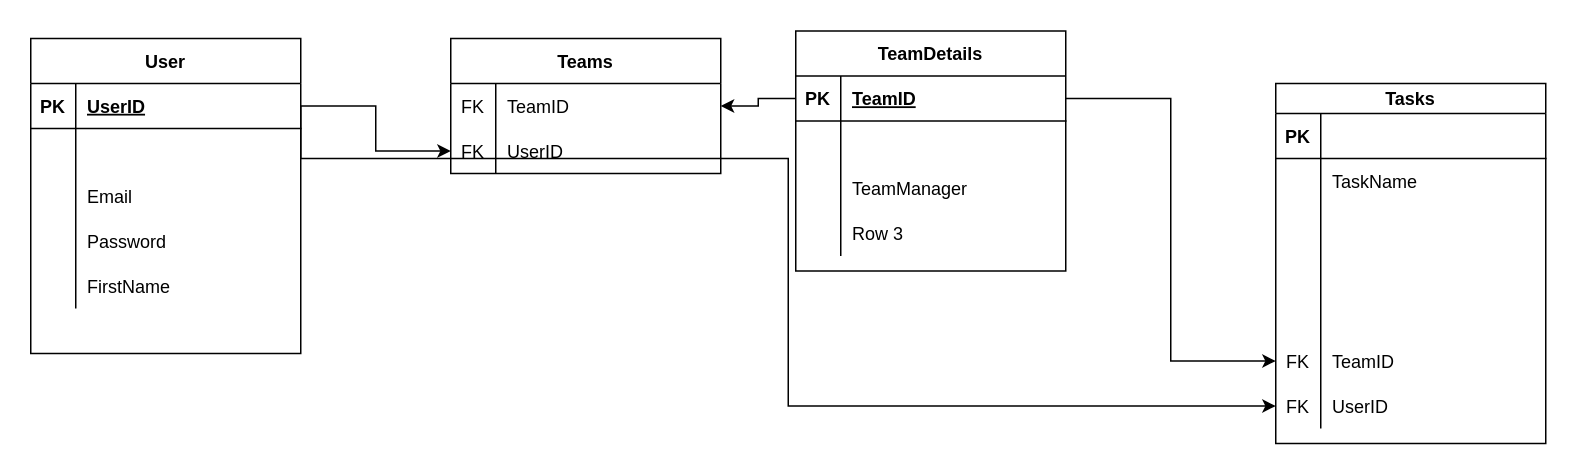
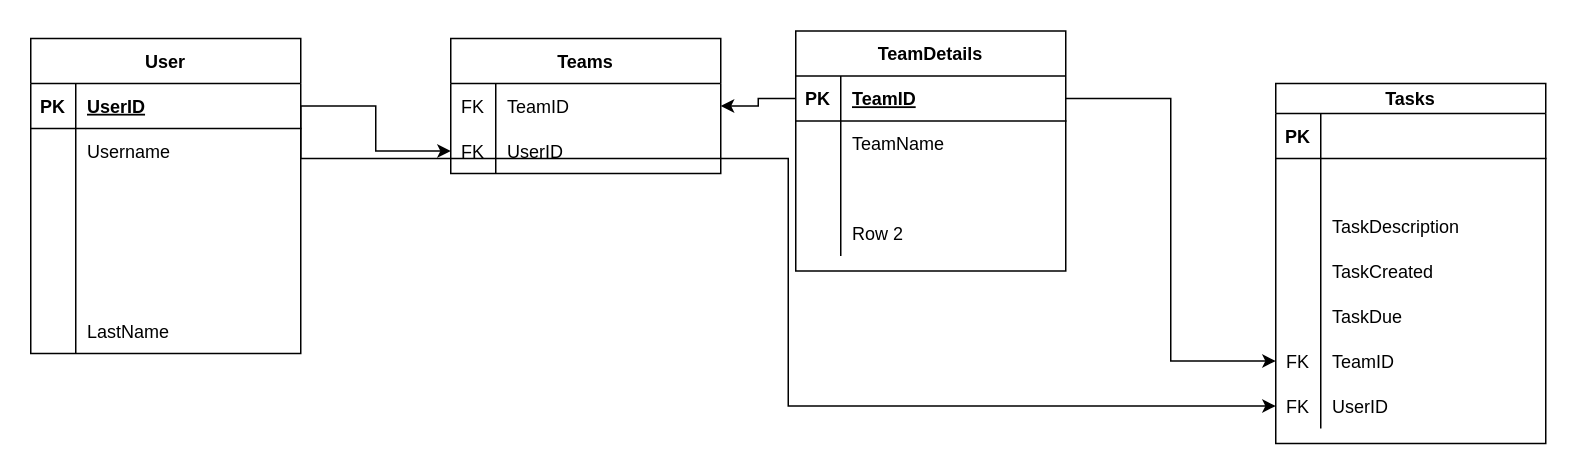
node "TeamName": added
node "Username": added
node "TaskName": removed
node "TeamManager": removed
node "Email": removed
node "TaskDescription": added
node "Row 3": label "Row 3" -> "Row 2"
node "Password": removed
node "TaskCreated": added
node "FirstName": removed
node "TaskDue": added
node "LastName": added
